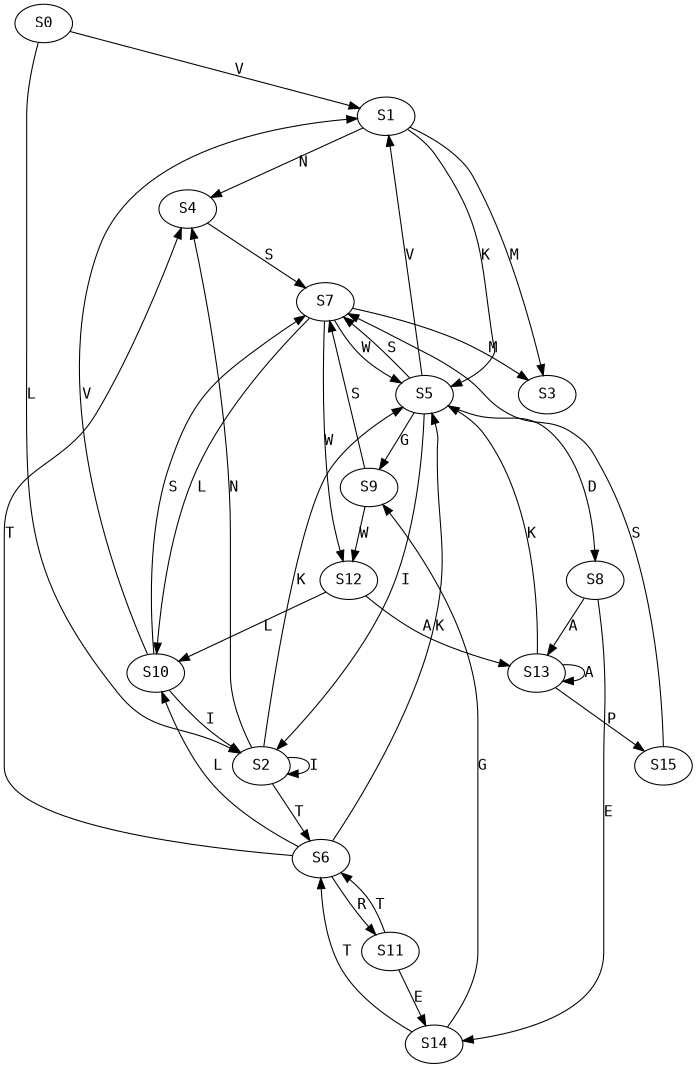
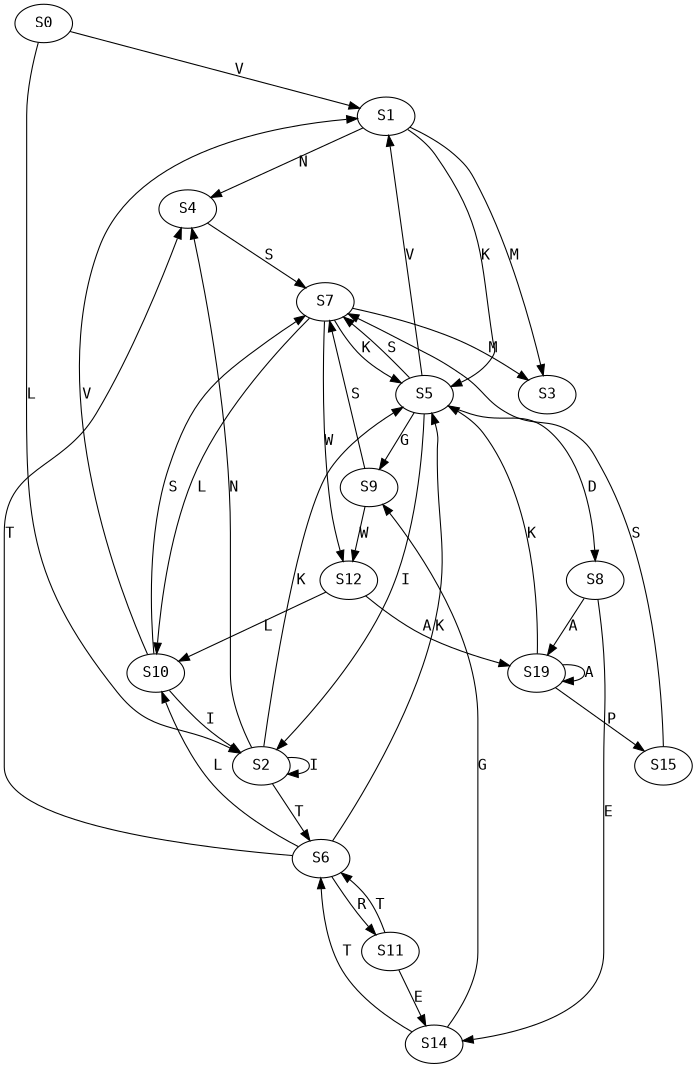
edge "S7" -> "S5": label "W" -> "K"
node "S13": label "S13" -> "S19"
